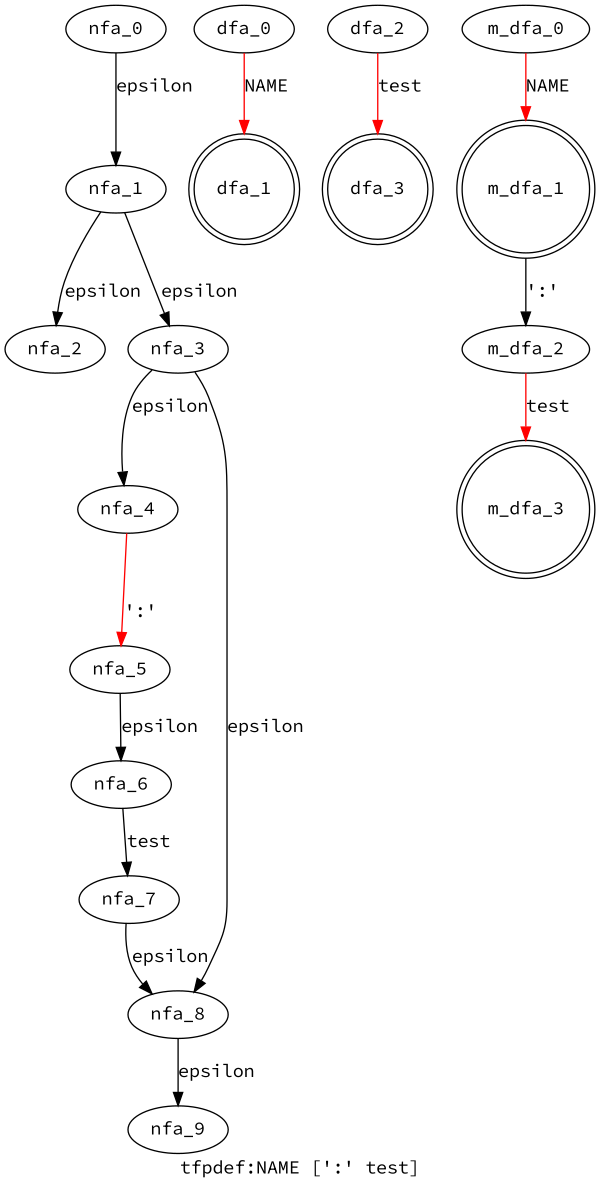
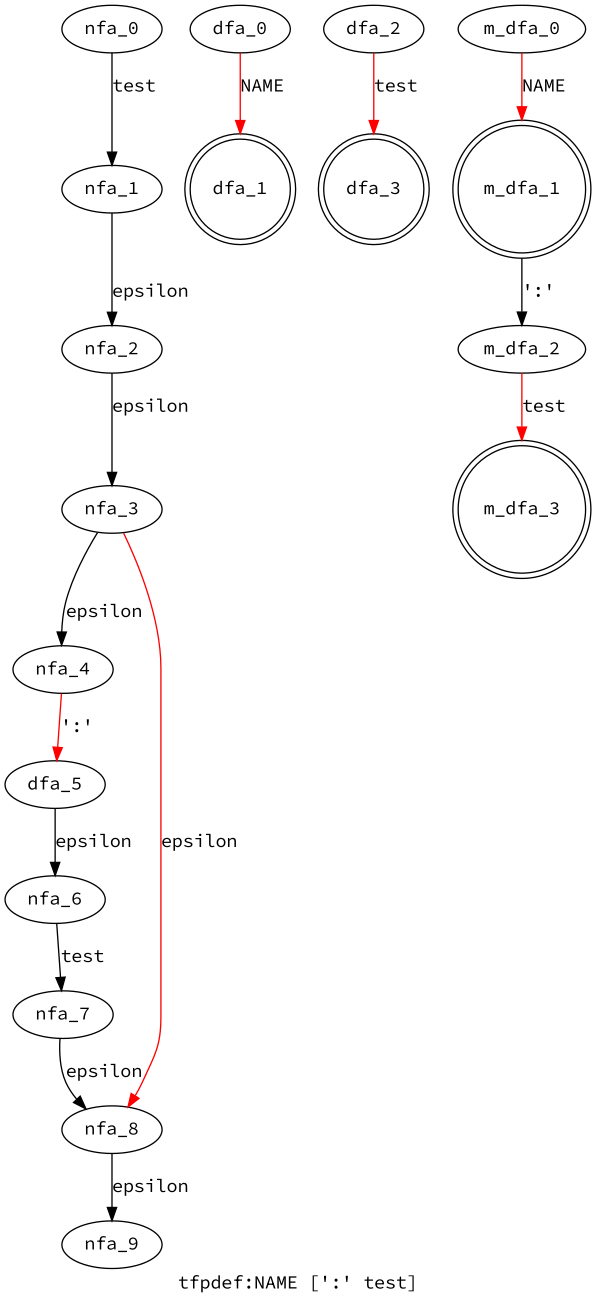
edge "nfa_0" -> "nfa_1": label "epsilon" -> "test"
edge "nfa_1" -> "nfa_3": now "nfa_2" -> "nfa_3"
node "nfa_5": label "nfa_5" -> "dfa_5"
edge "nfa_3" -> "nfa_8": color black -> red
